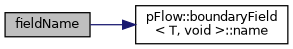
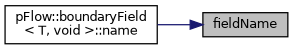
edge "fieldName" -> "pFlow::boundaryField < T, void >::name": reversed
